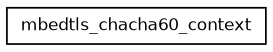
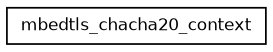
node "mbedtls_chacha60_context": label "mbedtls_chacha60_context" -> "mbedtls_chacha20_context"
